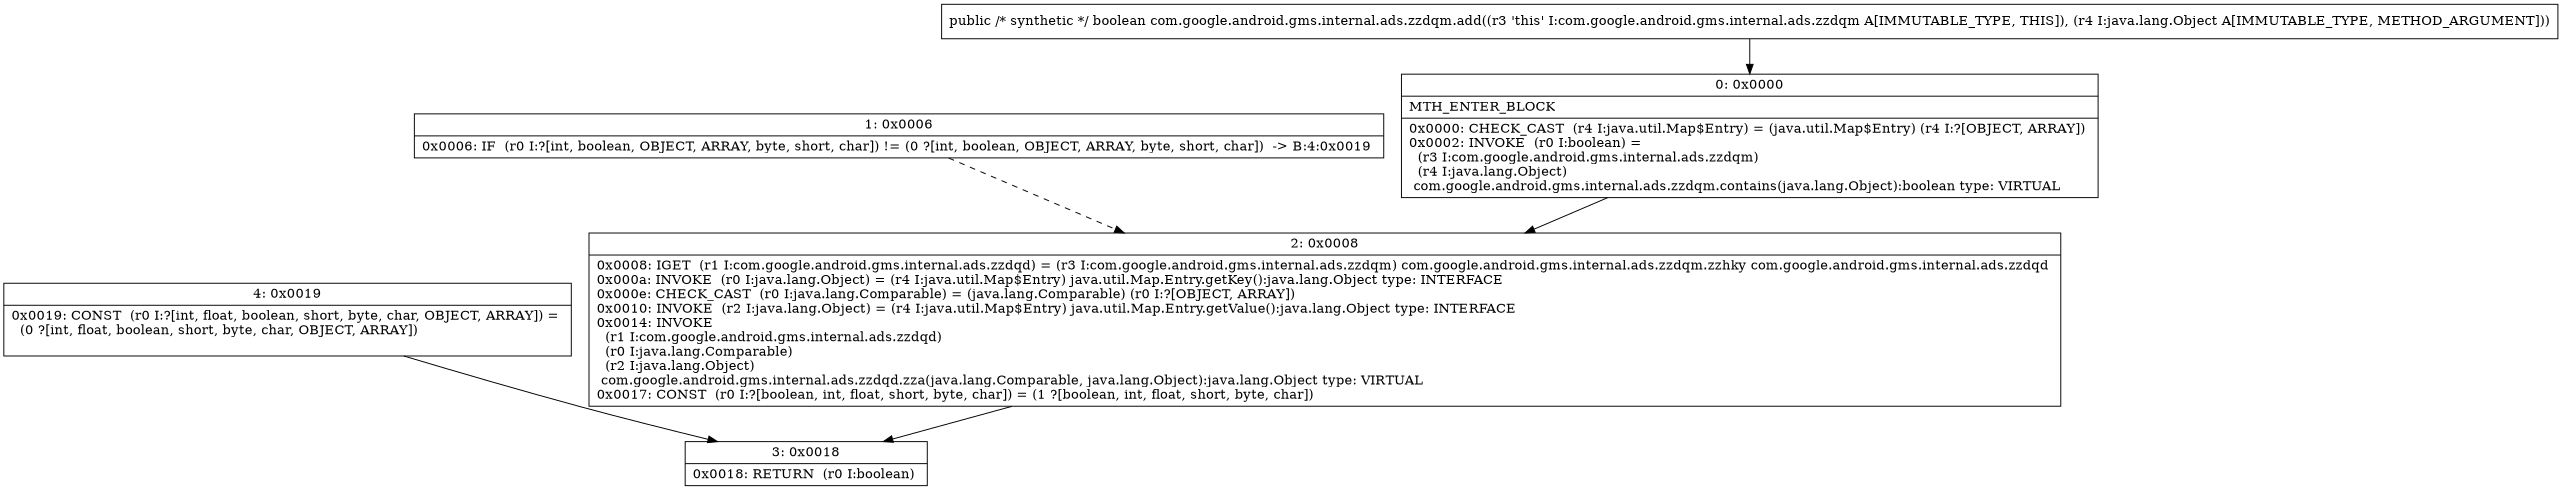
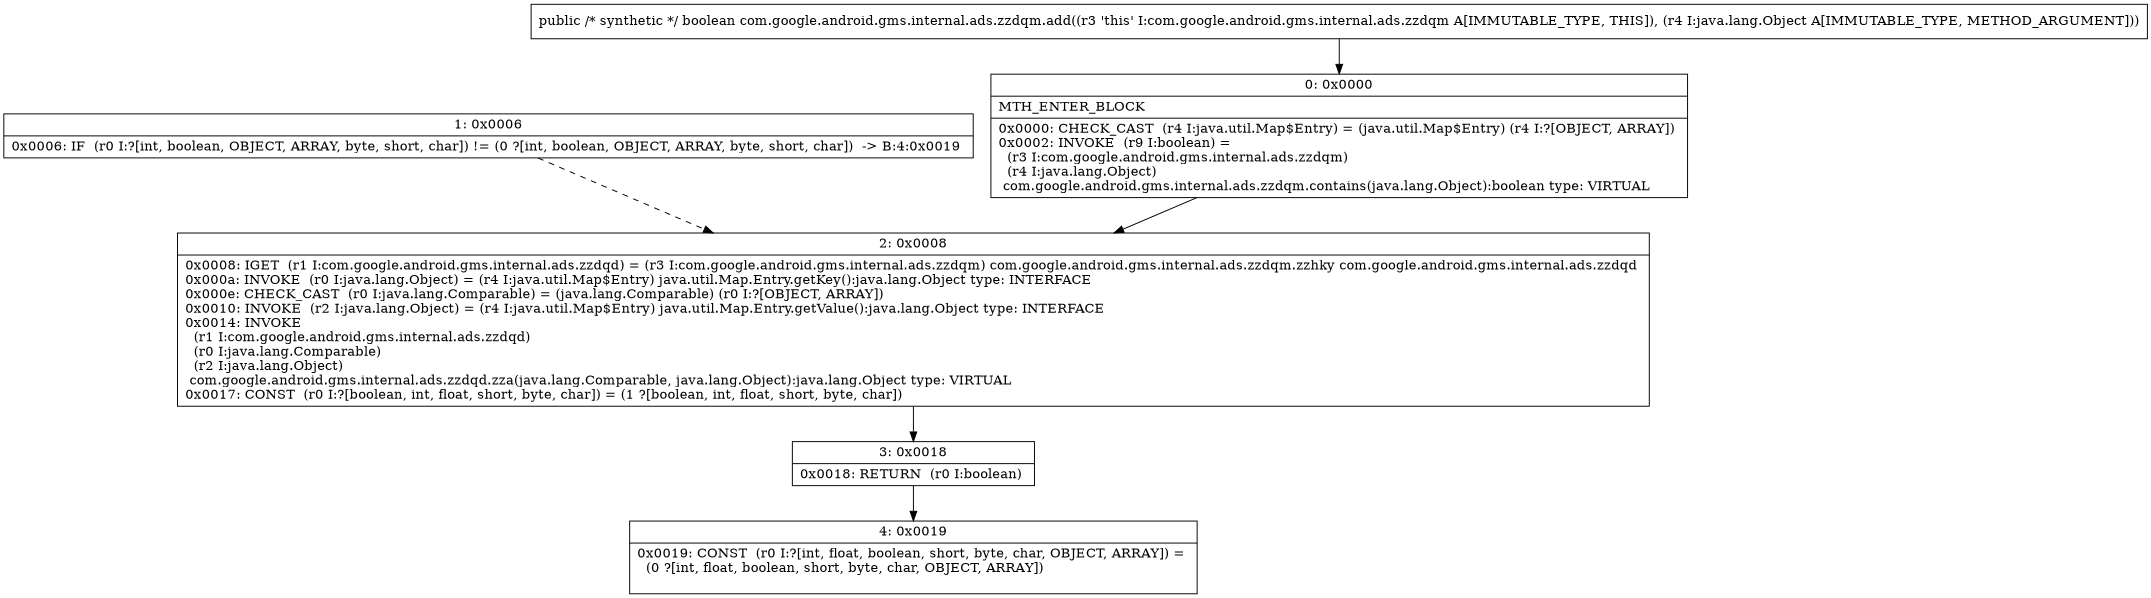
node "0: 0x0000": text "0x0002: INVOKE  (r0 I:boolean) =" -> "0x0002: INVOKE  (r9 I:boolean) ="
edge "4: 0x0019" -> "3: 0x0018": reversed
